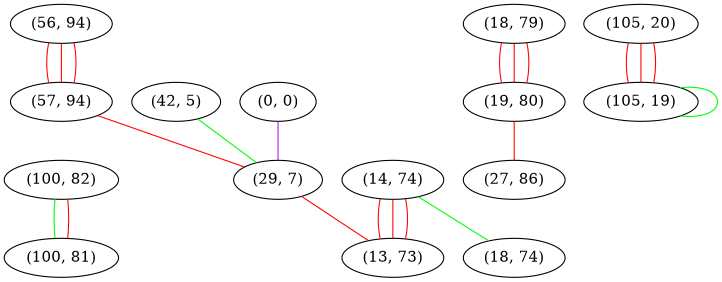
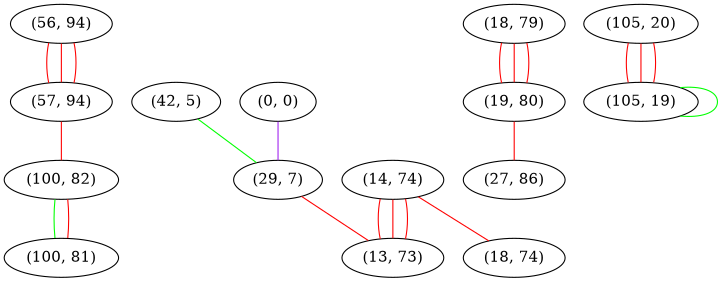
edge "(57, 94)" -- "(29, 7)": now "(57, 94)" -- "(100, 82)"
edge "(14, 74)" -- "(18, 74)": color green -> red
